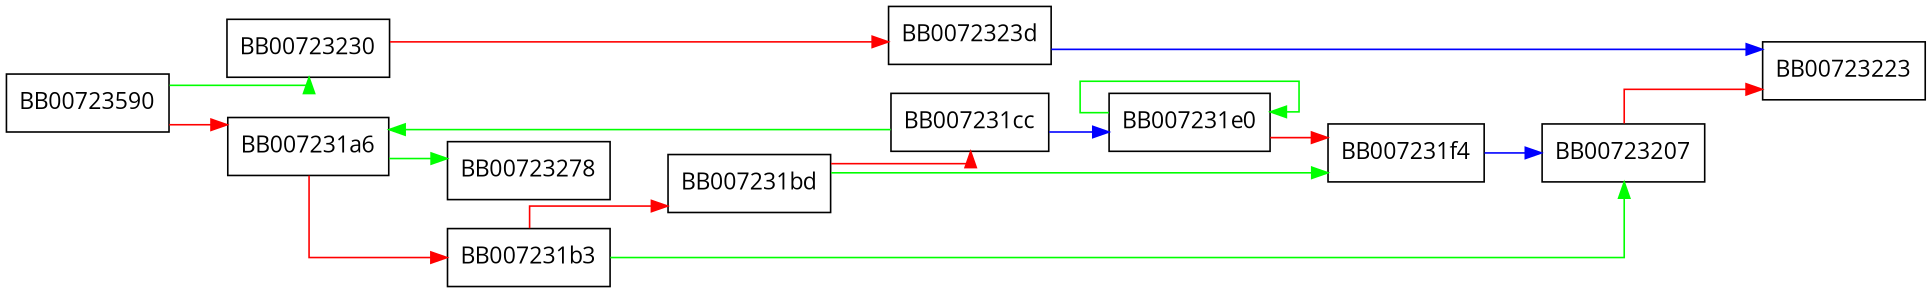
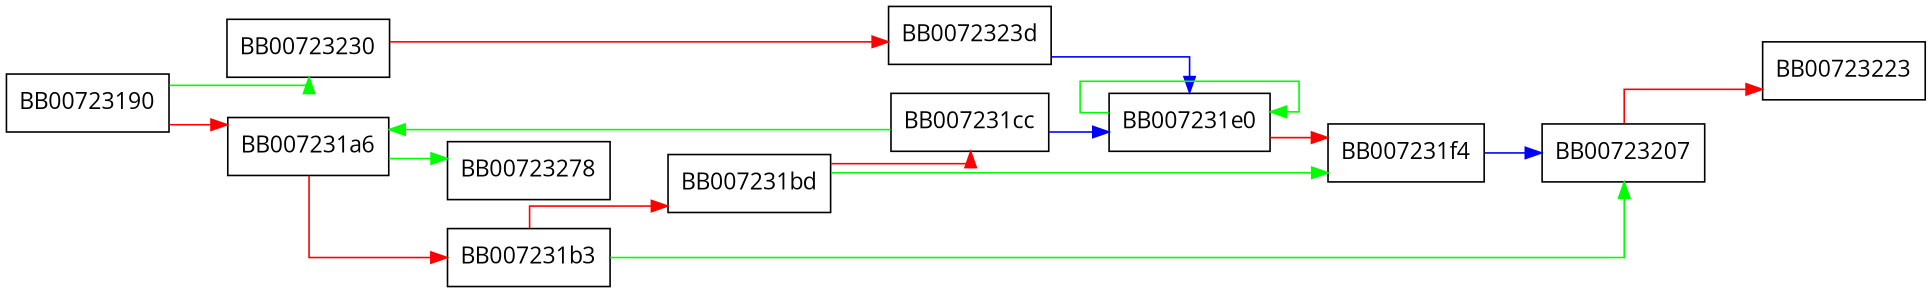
edge "BB0072323d" -> "BB00723223": now "BB0072323d" -> "BB007231e0"
node "BB00723590": label "BB00723590" -> "BB00723190"
